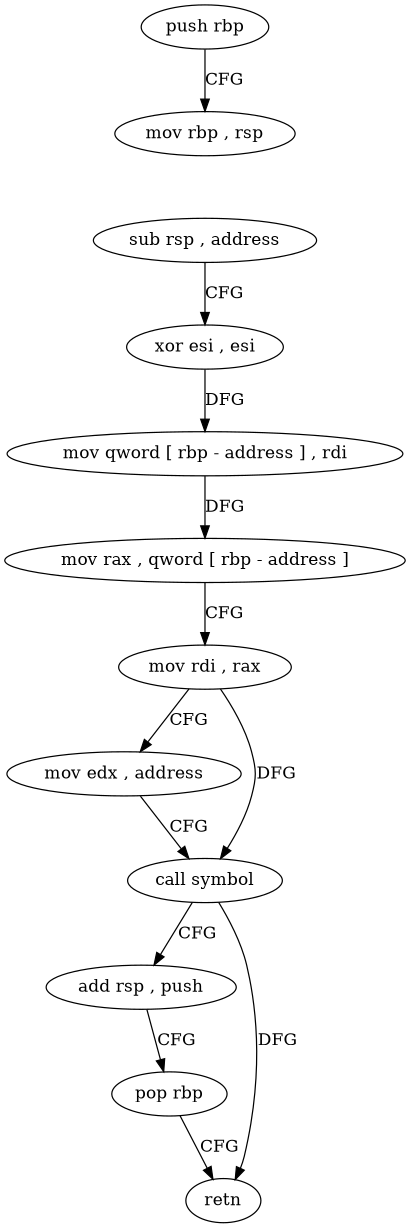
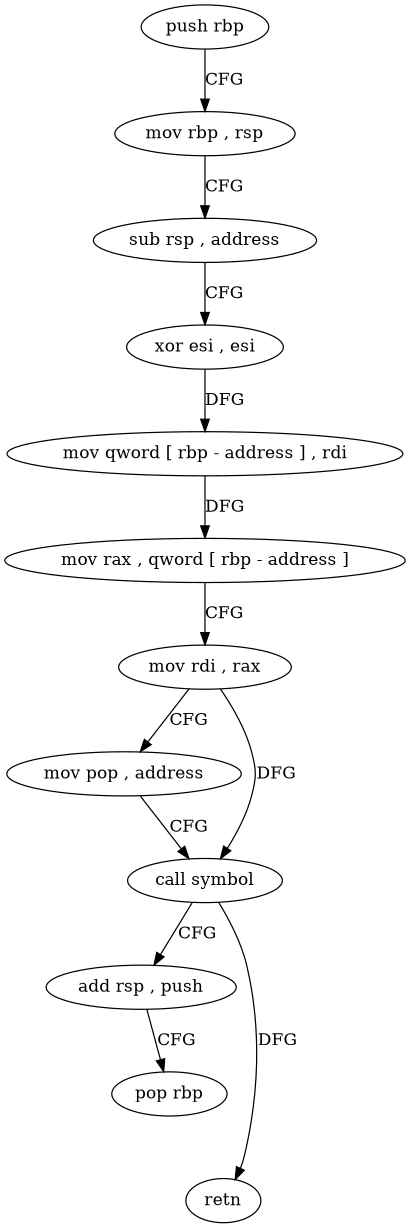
edge "mov rbp , rsp" -> "sub rsp , address": added, label "CFG"
node "mov edx , address": label "mov edx , address" -> "mov pop , address"
edge "pop rbp" -> "retn": removed, label "CFG"
